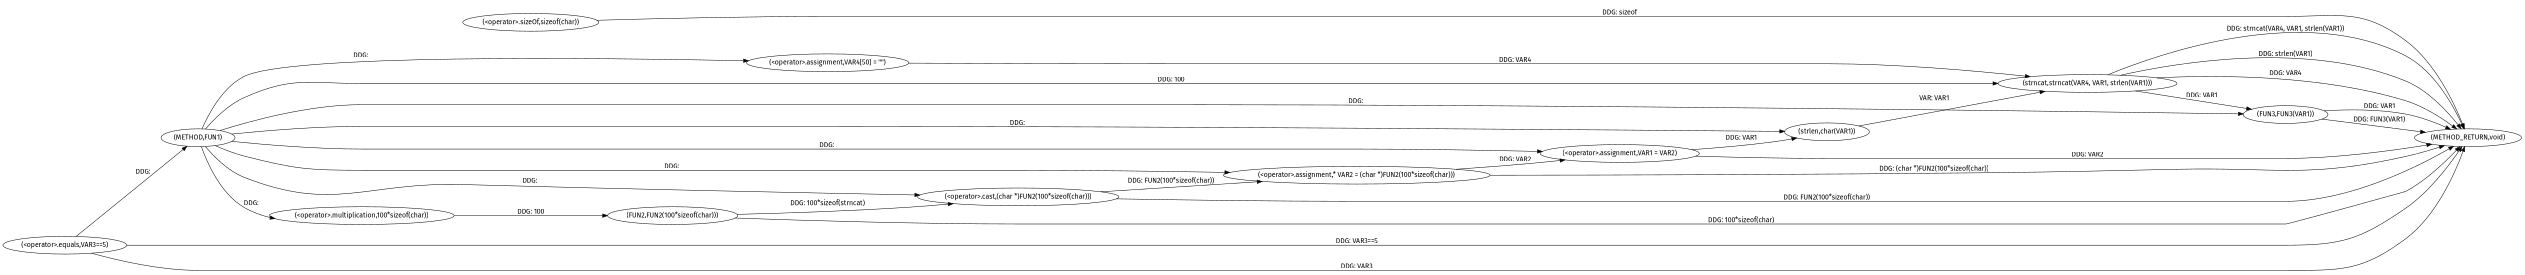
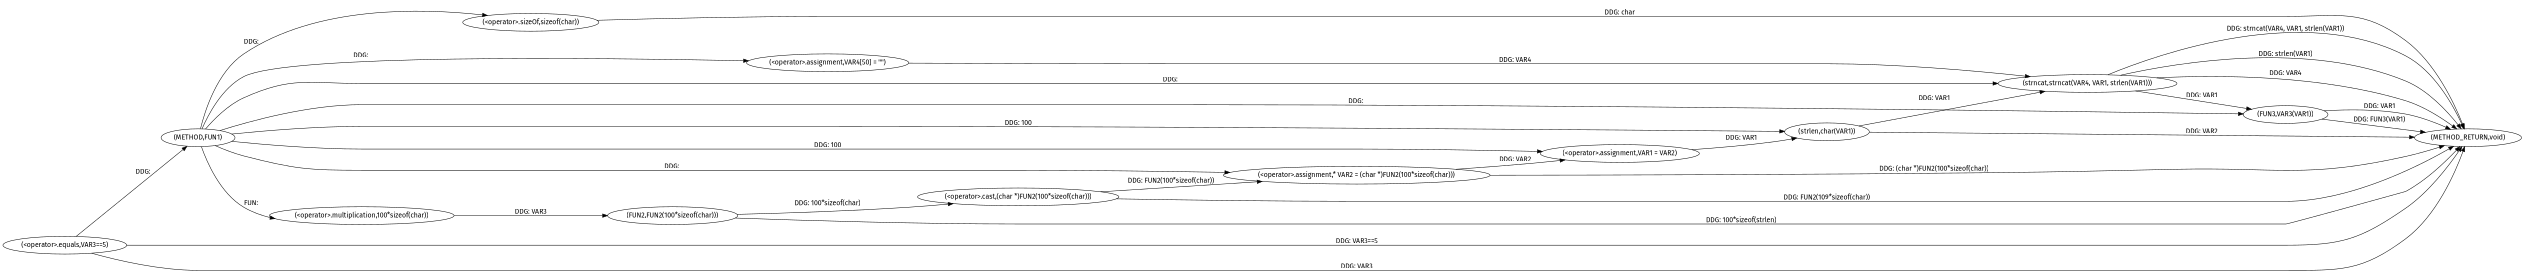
edge "(<operator>.sizeOf,sizeof(char))" -> "(METHOD_RETURN,void)": label "DDG: sizeof" -> "DDG: char"
edge "(METHOD,FUN1)" -> "(strncat,strncat(VAR4, VAR1, strlen(VAR1)))": label "DDG: 100" -> "DDG: "
edge "(strlen,char(VAR1))" -> "(strncat,strncat(VAR4, VAR1, strlen(VAR1)))": label "VAR: VAR1" -> "DDG: VAR1"
node "(FUN3,FUN3(VAR1))": label "(FUN3,FUN3(VAR1))" -> "(FUN3,VAR3(VAR1))"
edge "(METHOD,FUN1)" -> "(strlen,char(VAR1))": label "DDG: " -> "DDG: 100"
edge "(METHOD,FUN1)" -> "(<operator>.assignment,VAR1 = VAR2)": label "DDG: " -> "DDG: 100"
edge "(<operator>.assignment,VAR1 = VAR2)" -> "(METHOD_RETURN,void)": now "(strlen,char(VAR1))" -> "(METHOD_RETURN,void)"
edge "(METHOD,FUN1)" -> "(<operator>.cast,(char *)FUN2(100*sizeof(char)))": now "(METHOD,FUN1)" -> "(<operator>.sizeOf,sizeof(char))"
edge "(<operator>.cast,(char *)FUN2(100*sizeof(char)))" -> "(METHOD_RETURN,void)": label "DDG: FUN2(100*sizeof(char))" -> "DDG: FUN2(109*sizeof(char))"
edge "(METHOD,FUN1)" -> "(<operator>.multiplication,100*sizeof(char))": label "DDG: " -> "FUN: "
edge "(FUN2,FUN2(100*sizeof(char)))" -> "(<operator>.cast,(char *)FUN2(100*sizeof(char)))": label "DDG: 100*sizeof(strncat)" -> "DDG: 100*sizeof(char)"
edge "(<operator>.multiplication,100*sizeof(char))" -> "(FUN2,FUN2(100*sizeof(char)))": label "DDG: 100" -> "DDG: VAR3"
edge "(FUN2,FUN2(100*sizeof(char)))" -> "(METHOD_RETURN,void)": label "DDG: 100*sizeof(char)" -> "DDG: 100*sizeof(strlen)"
